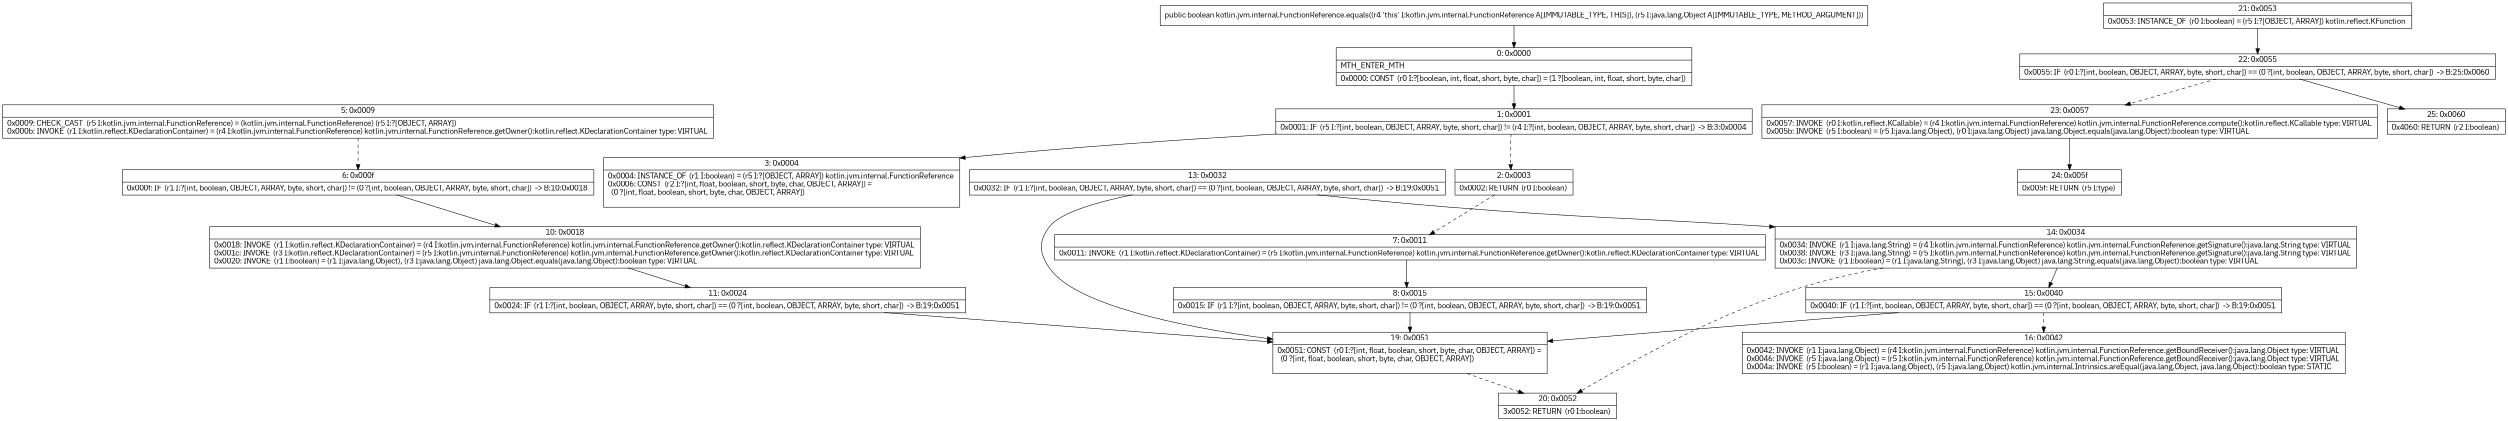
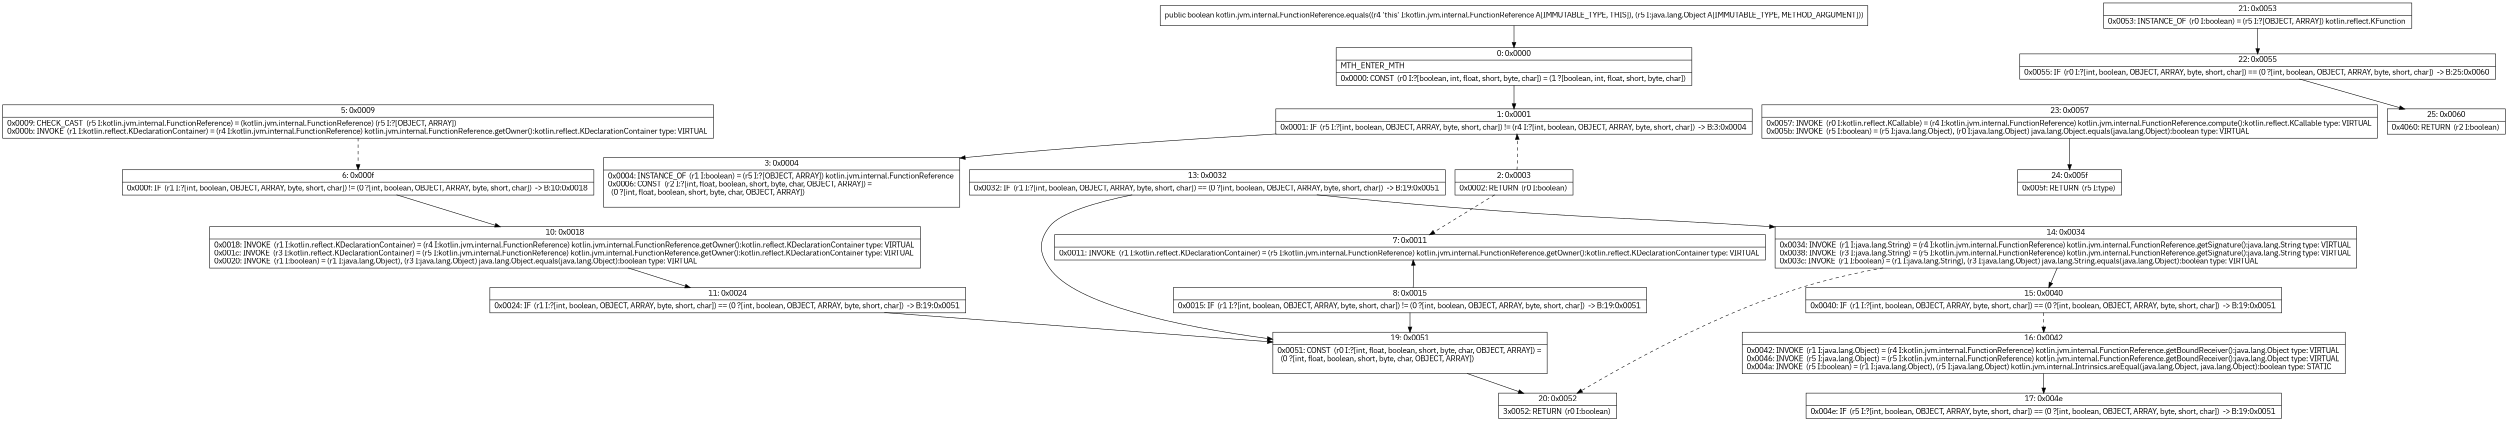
edge "22: 0x0055" -> "23: 0x0057": removed
edge "1: 0x0001" -> "2: 0x0003": reversed
edge "7: 0x0011" -> "8: 0x0015": reversed
edge "15: 0x0040" -> "19: 0x0051": removed
edge "19: 0x0051" -> "20: 0x0052": style dashed -> solid
node "17: 0x004e": added
